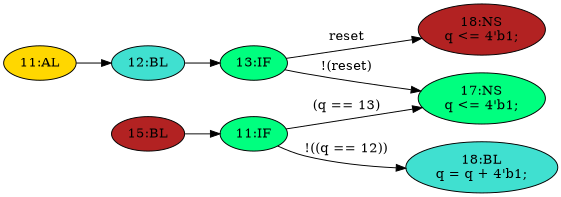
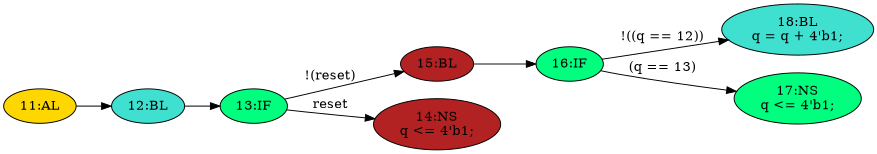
node "18:NS q <= 4'b1;": label "18:NS q <= 4'b1;" -> "14:NS q <= 4'b1;"
edge "13:IF" -> "17:NS q <= 4'b1;": now "13:IF" -> "15:BL"
node "11:IF": label "11:IF" -> "16:IF"
